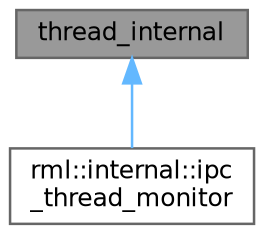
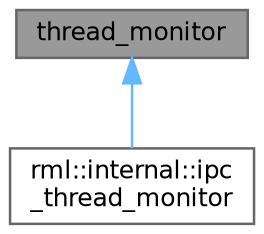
node "thread_internal": label "thread_internal" -> "thread_monitor"
